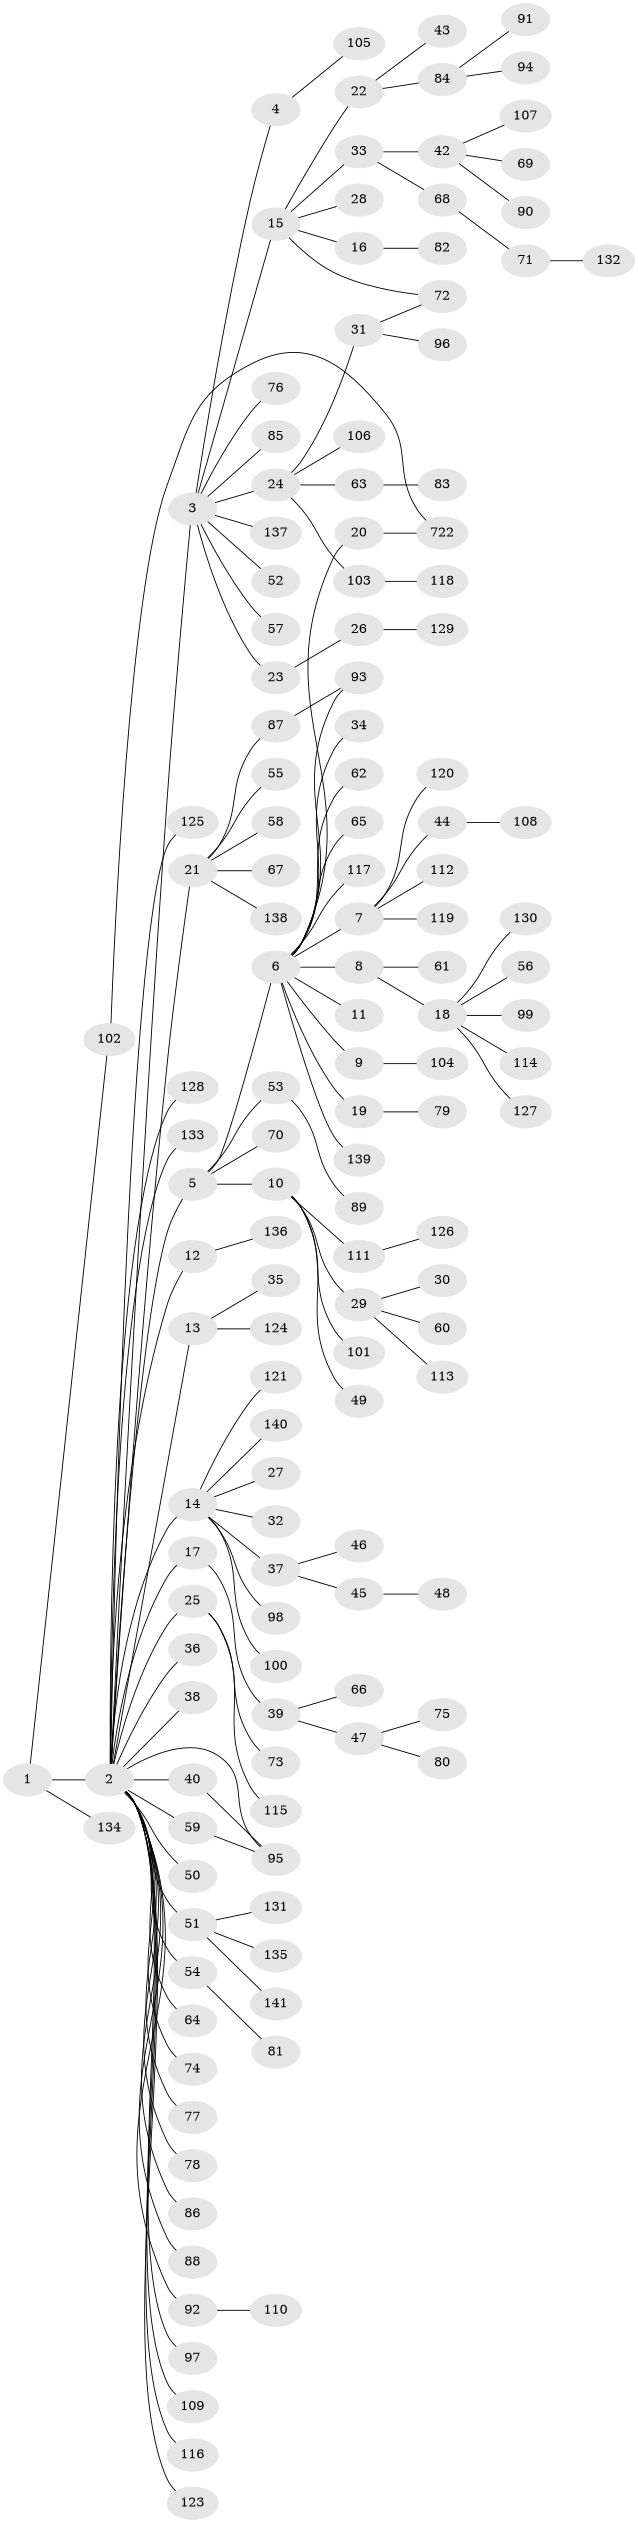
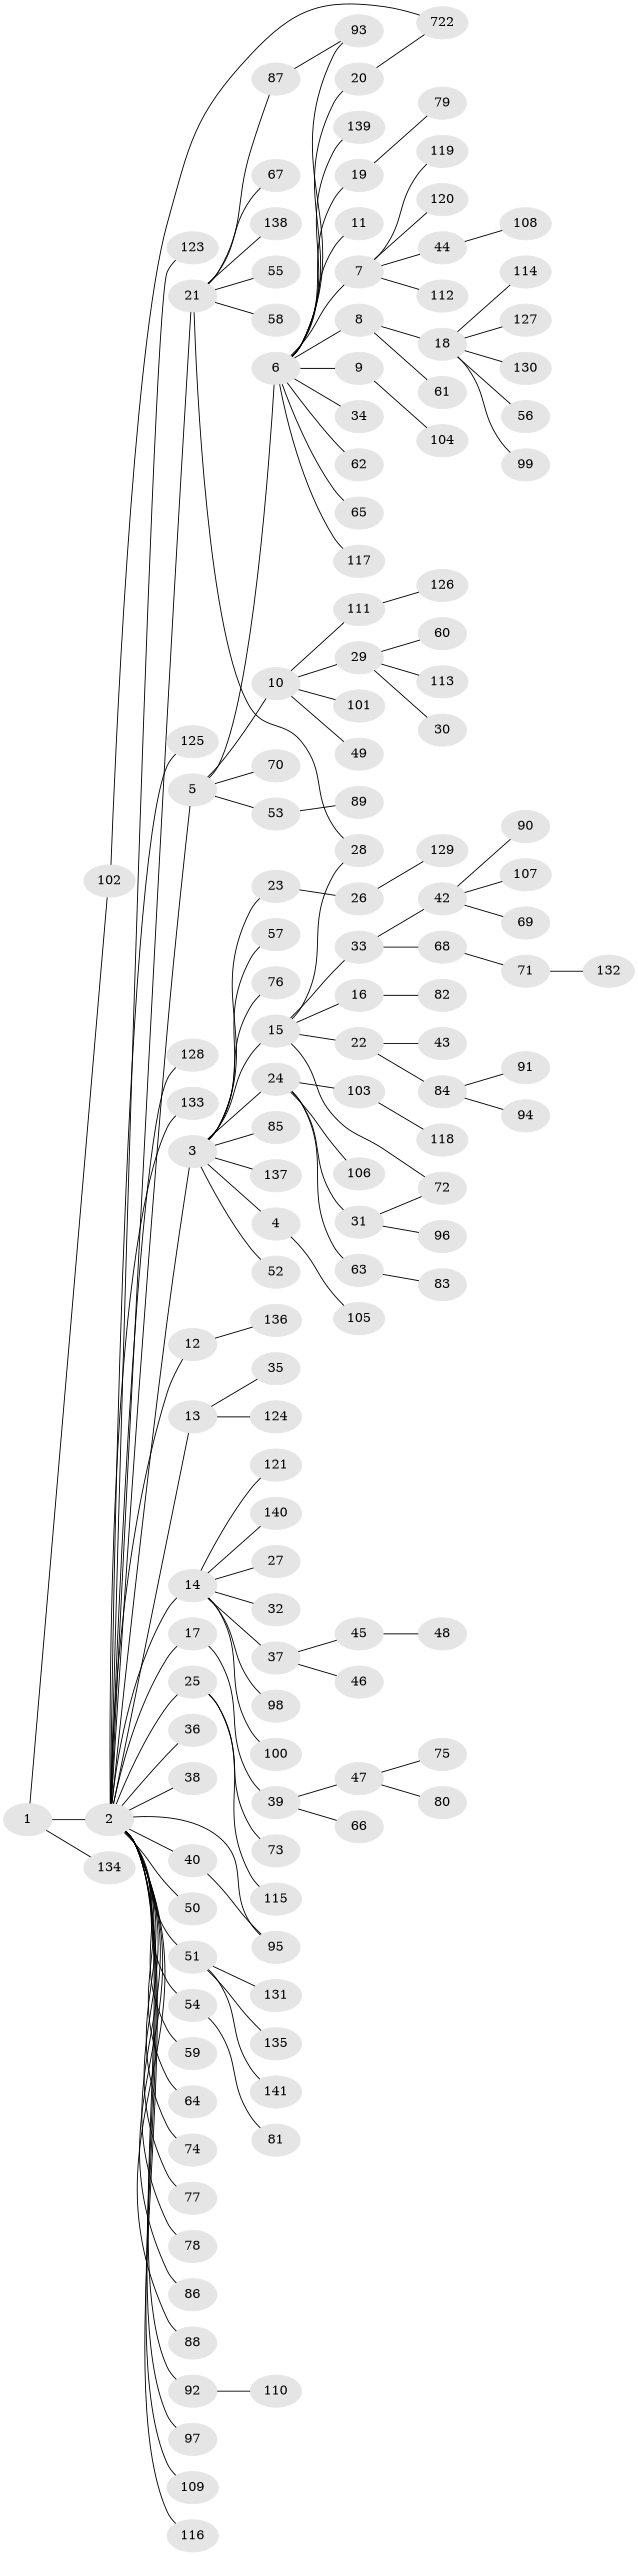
edge "21" -- "28": added
edge "59" -- "95": removed
